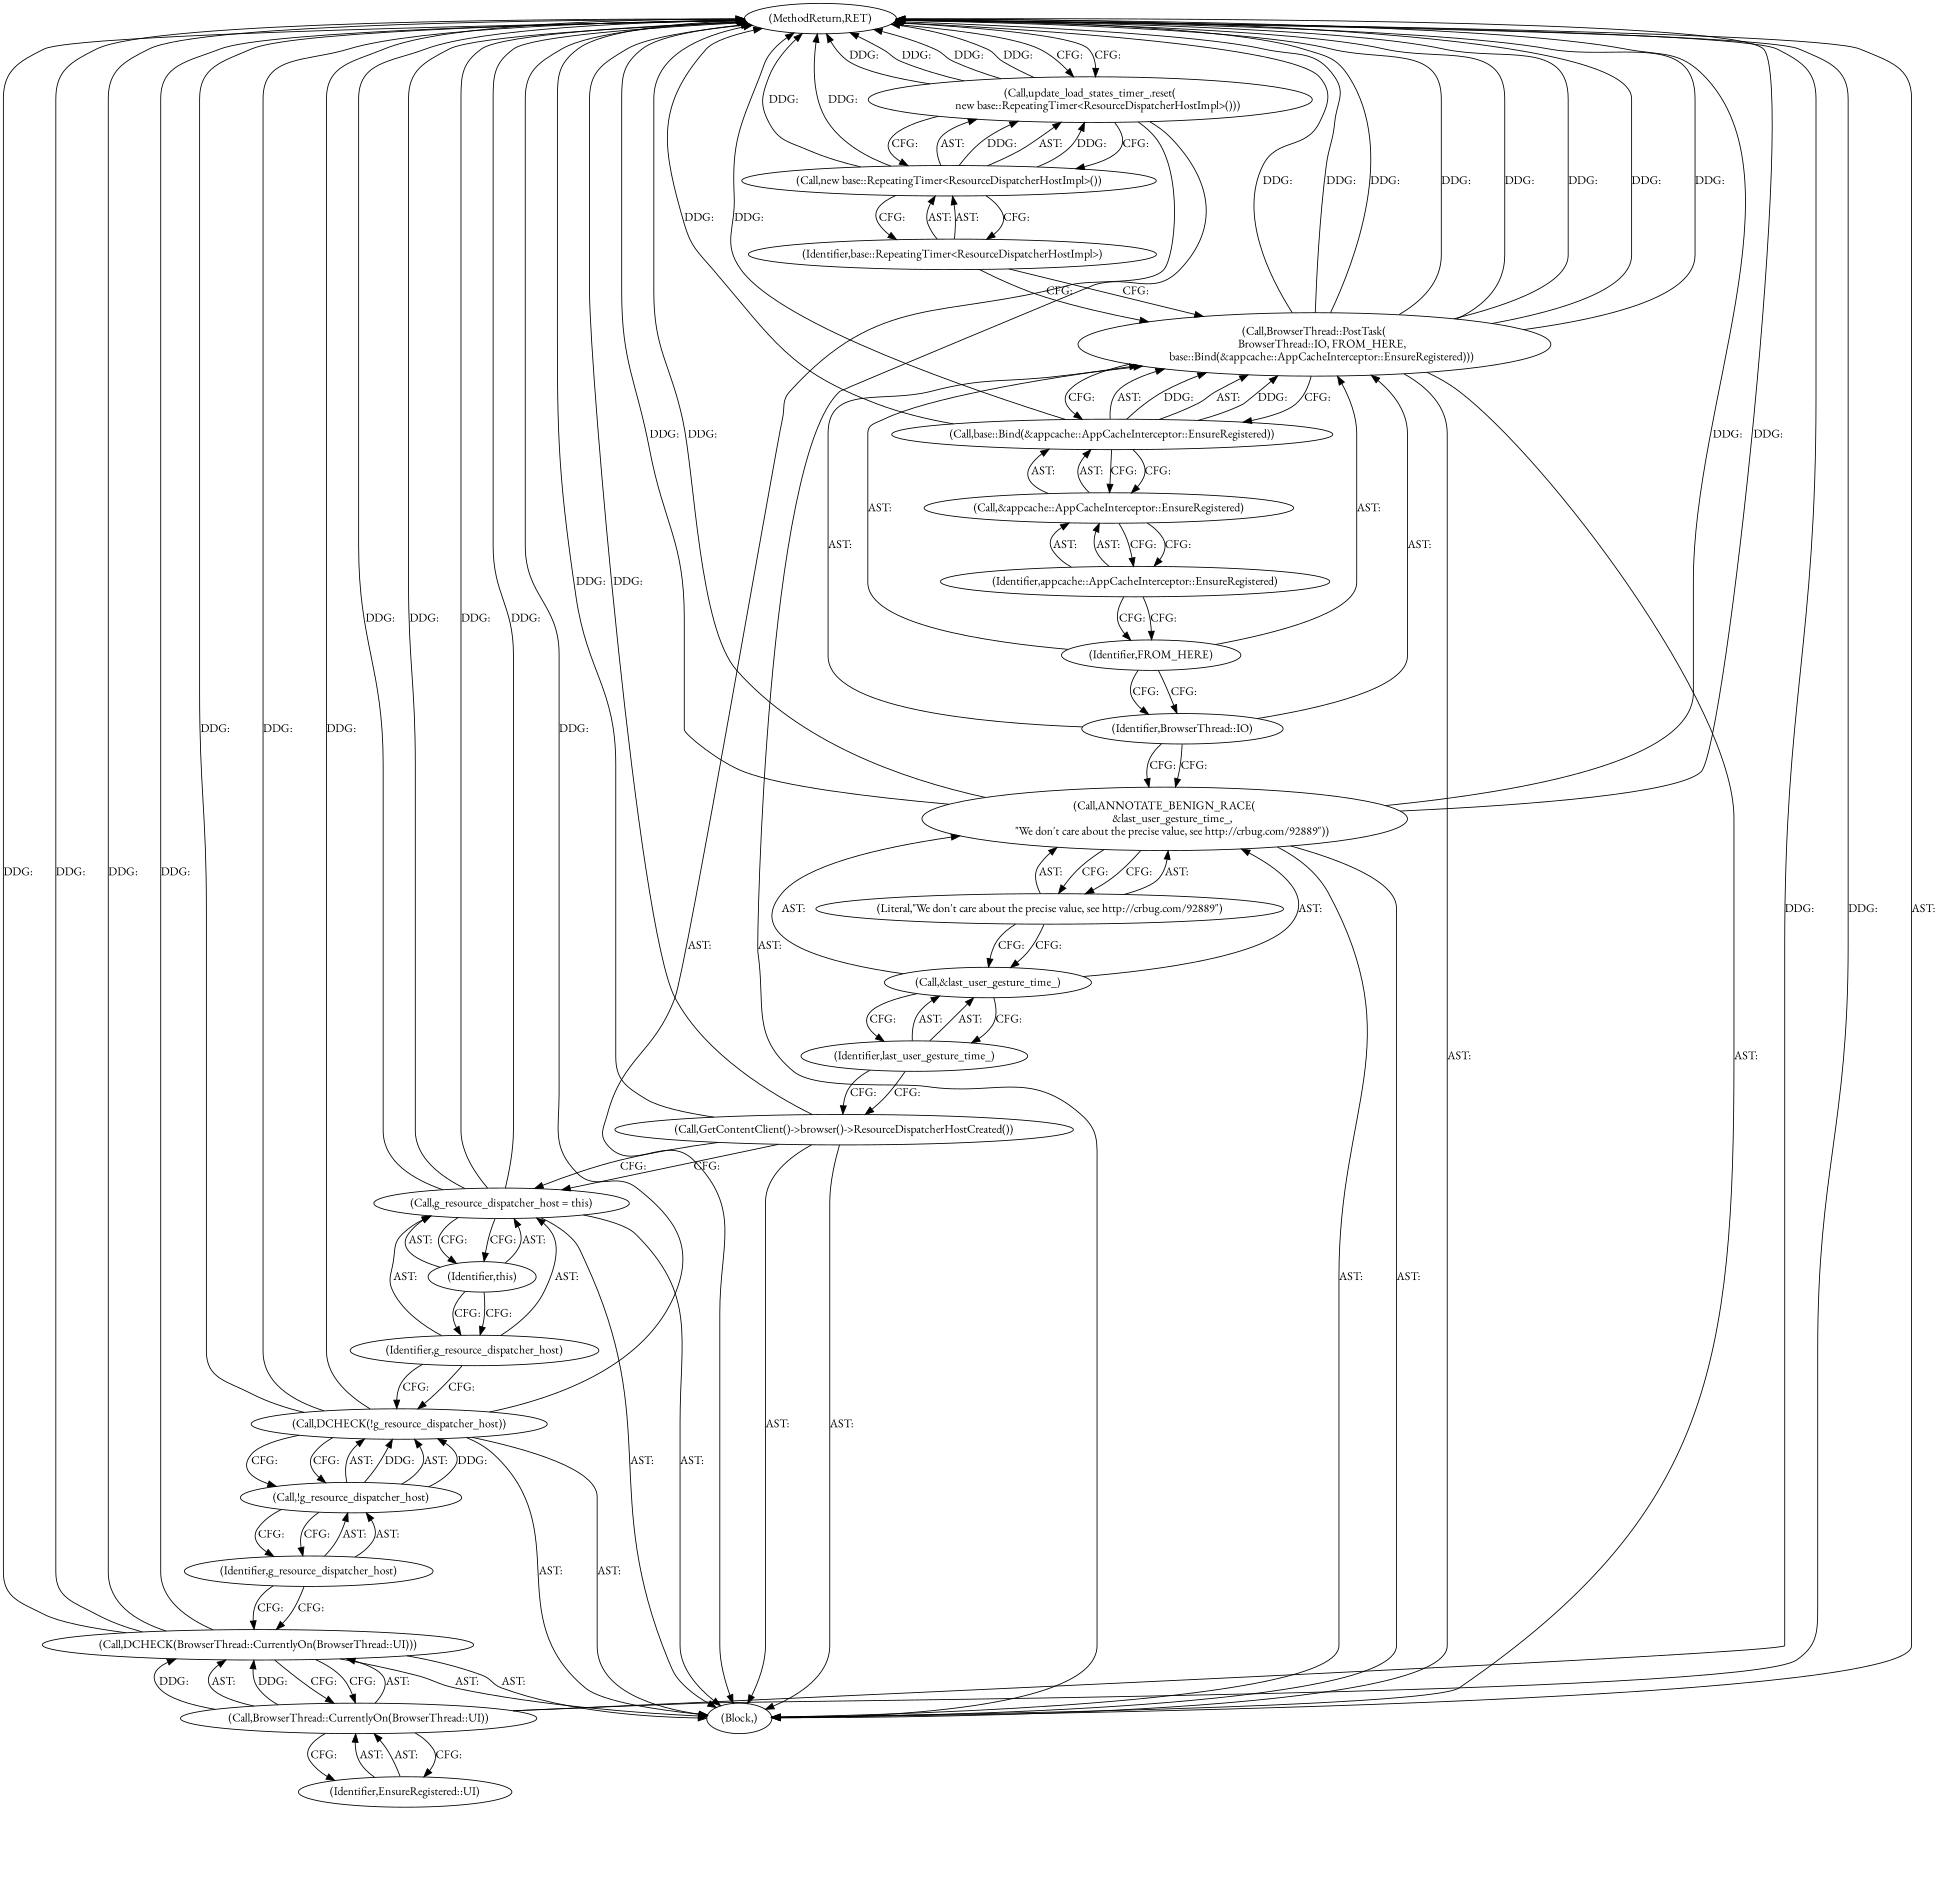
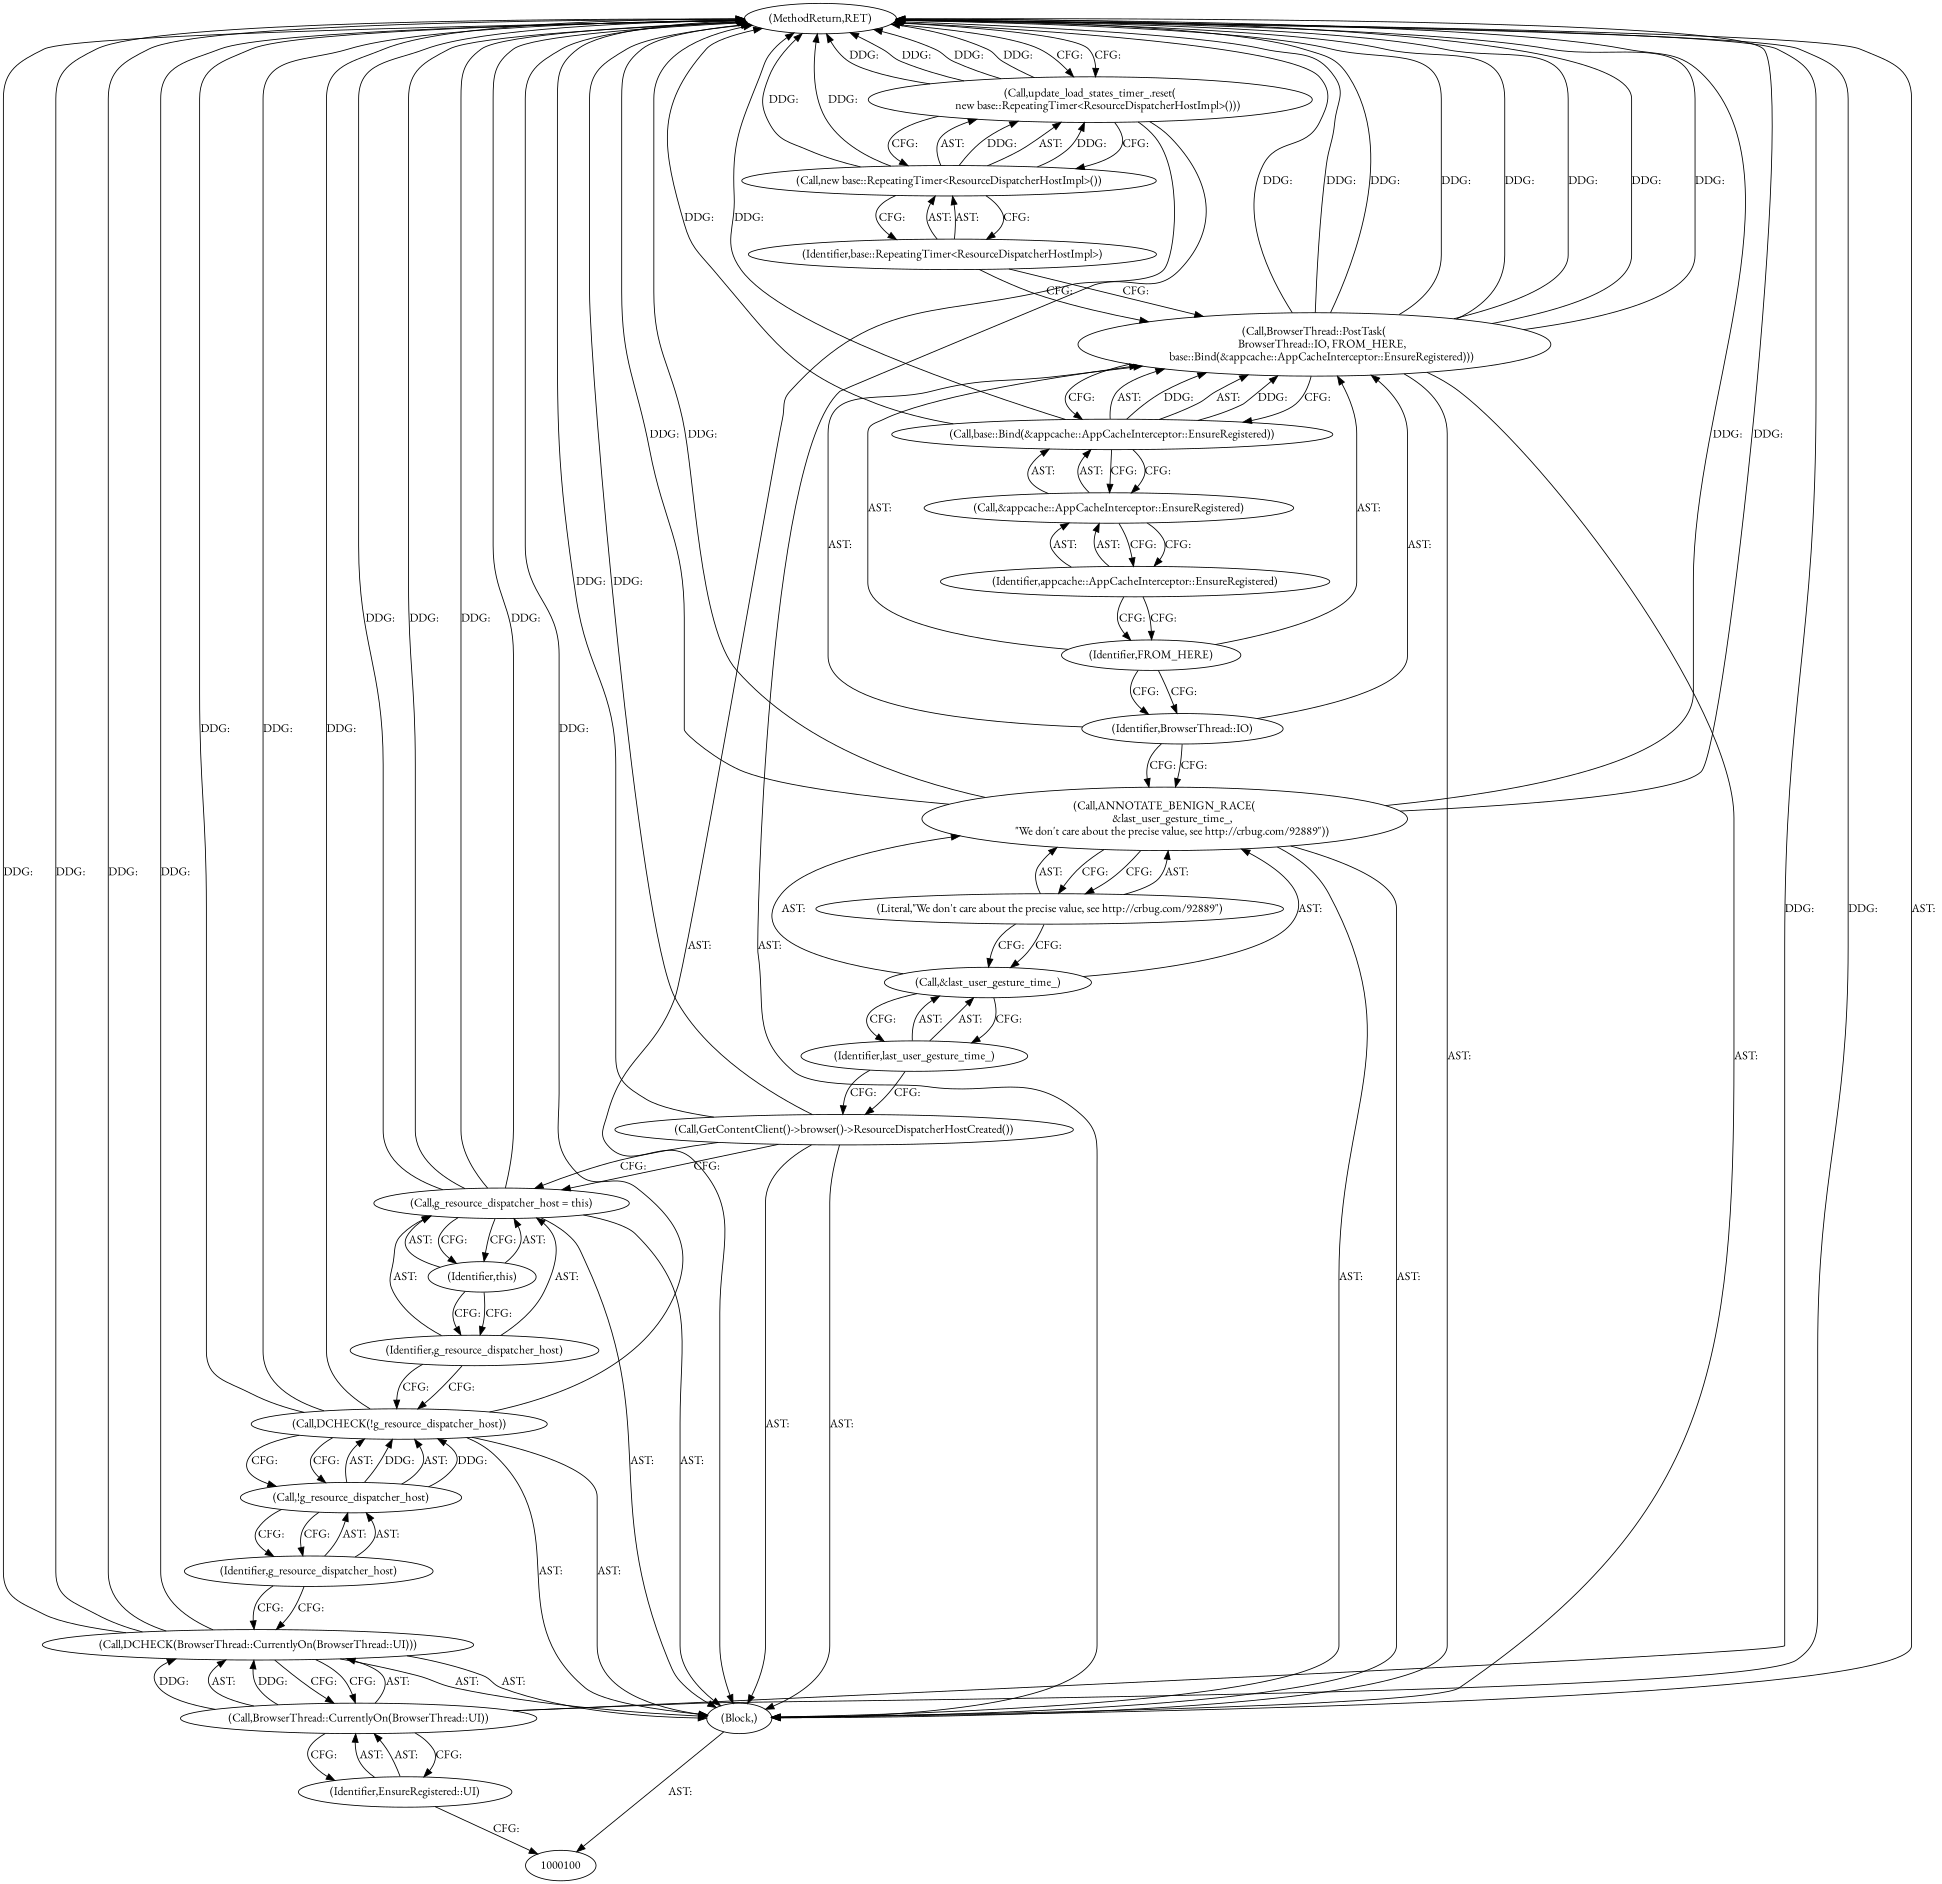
node "1000100": added
